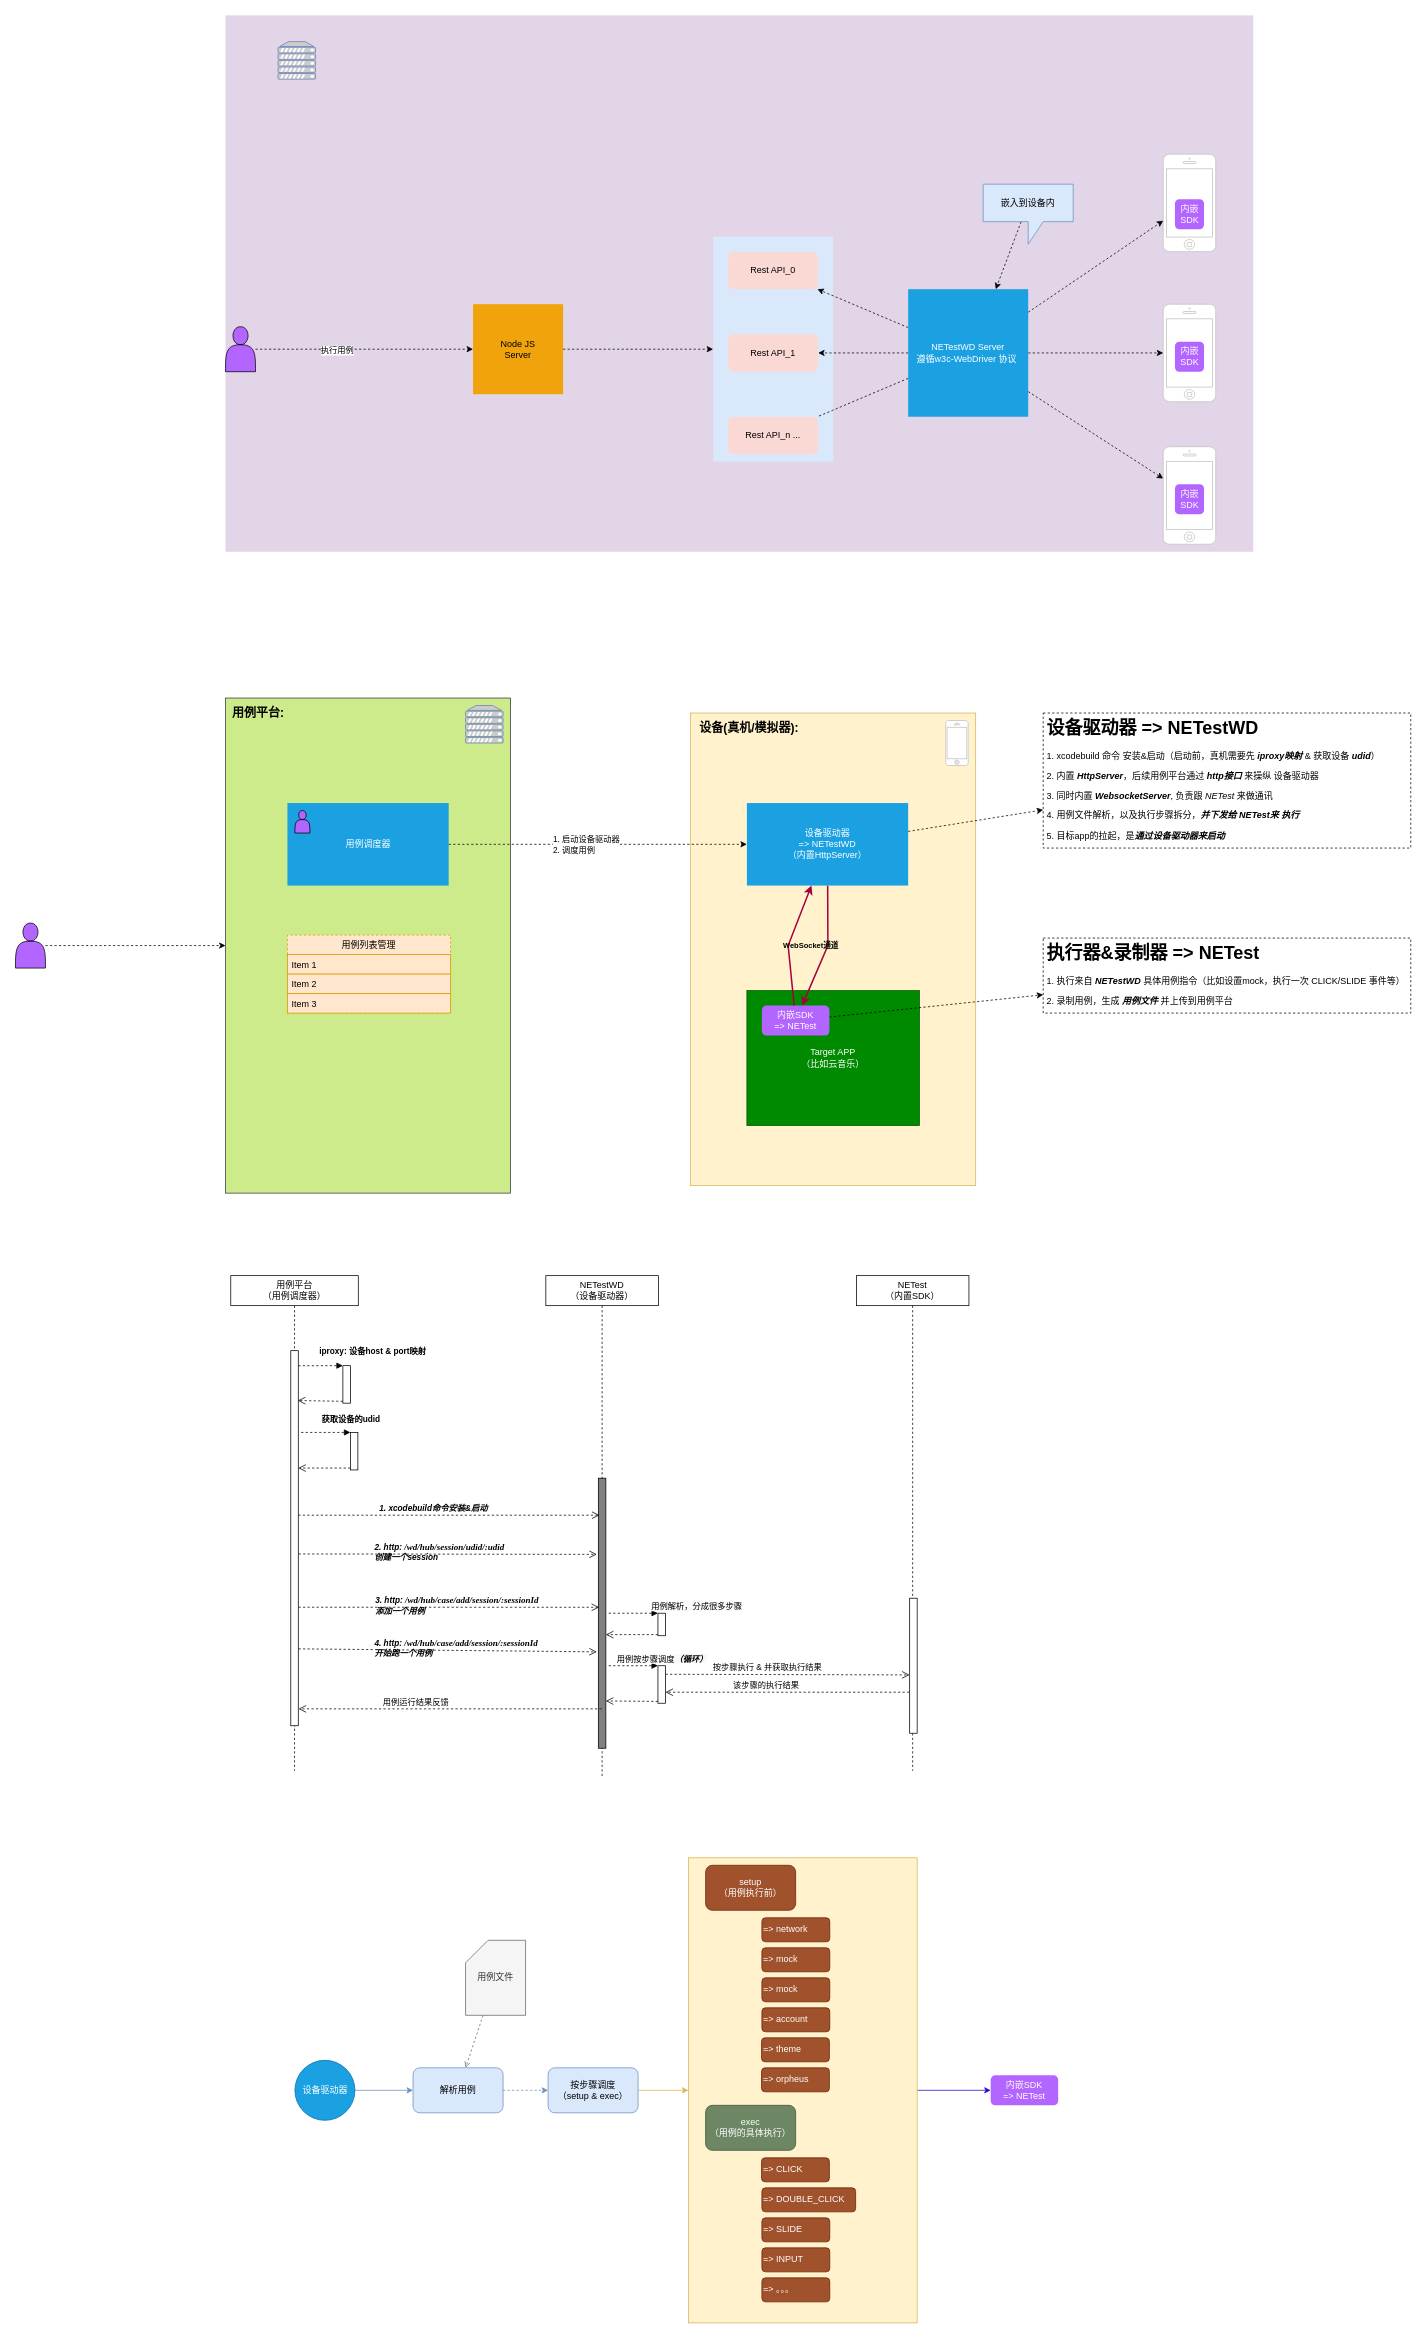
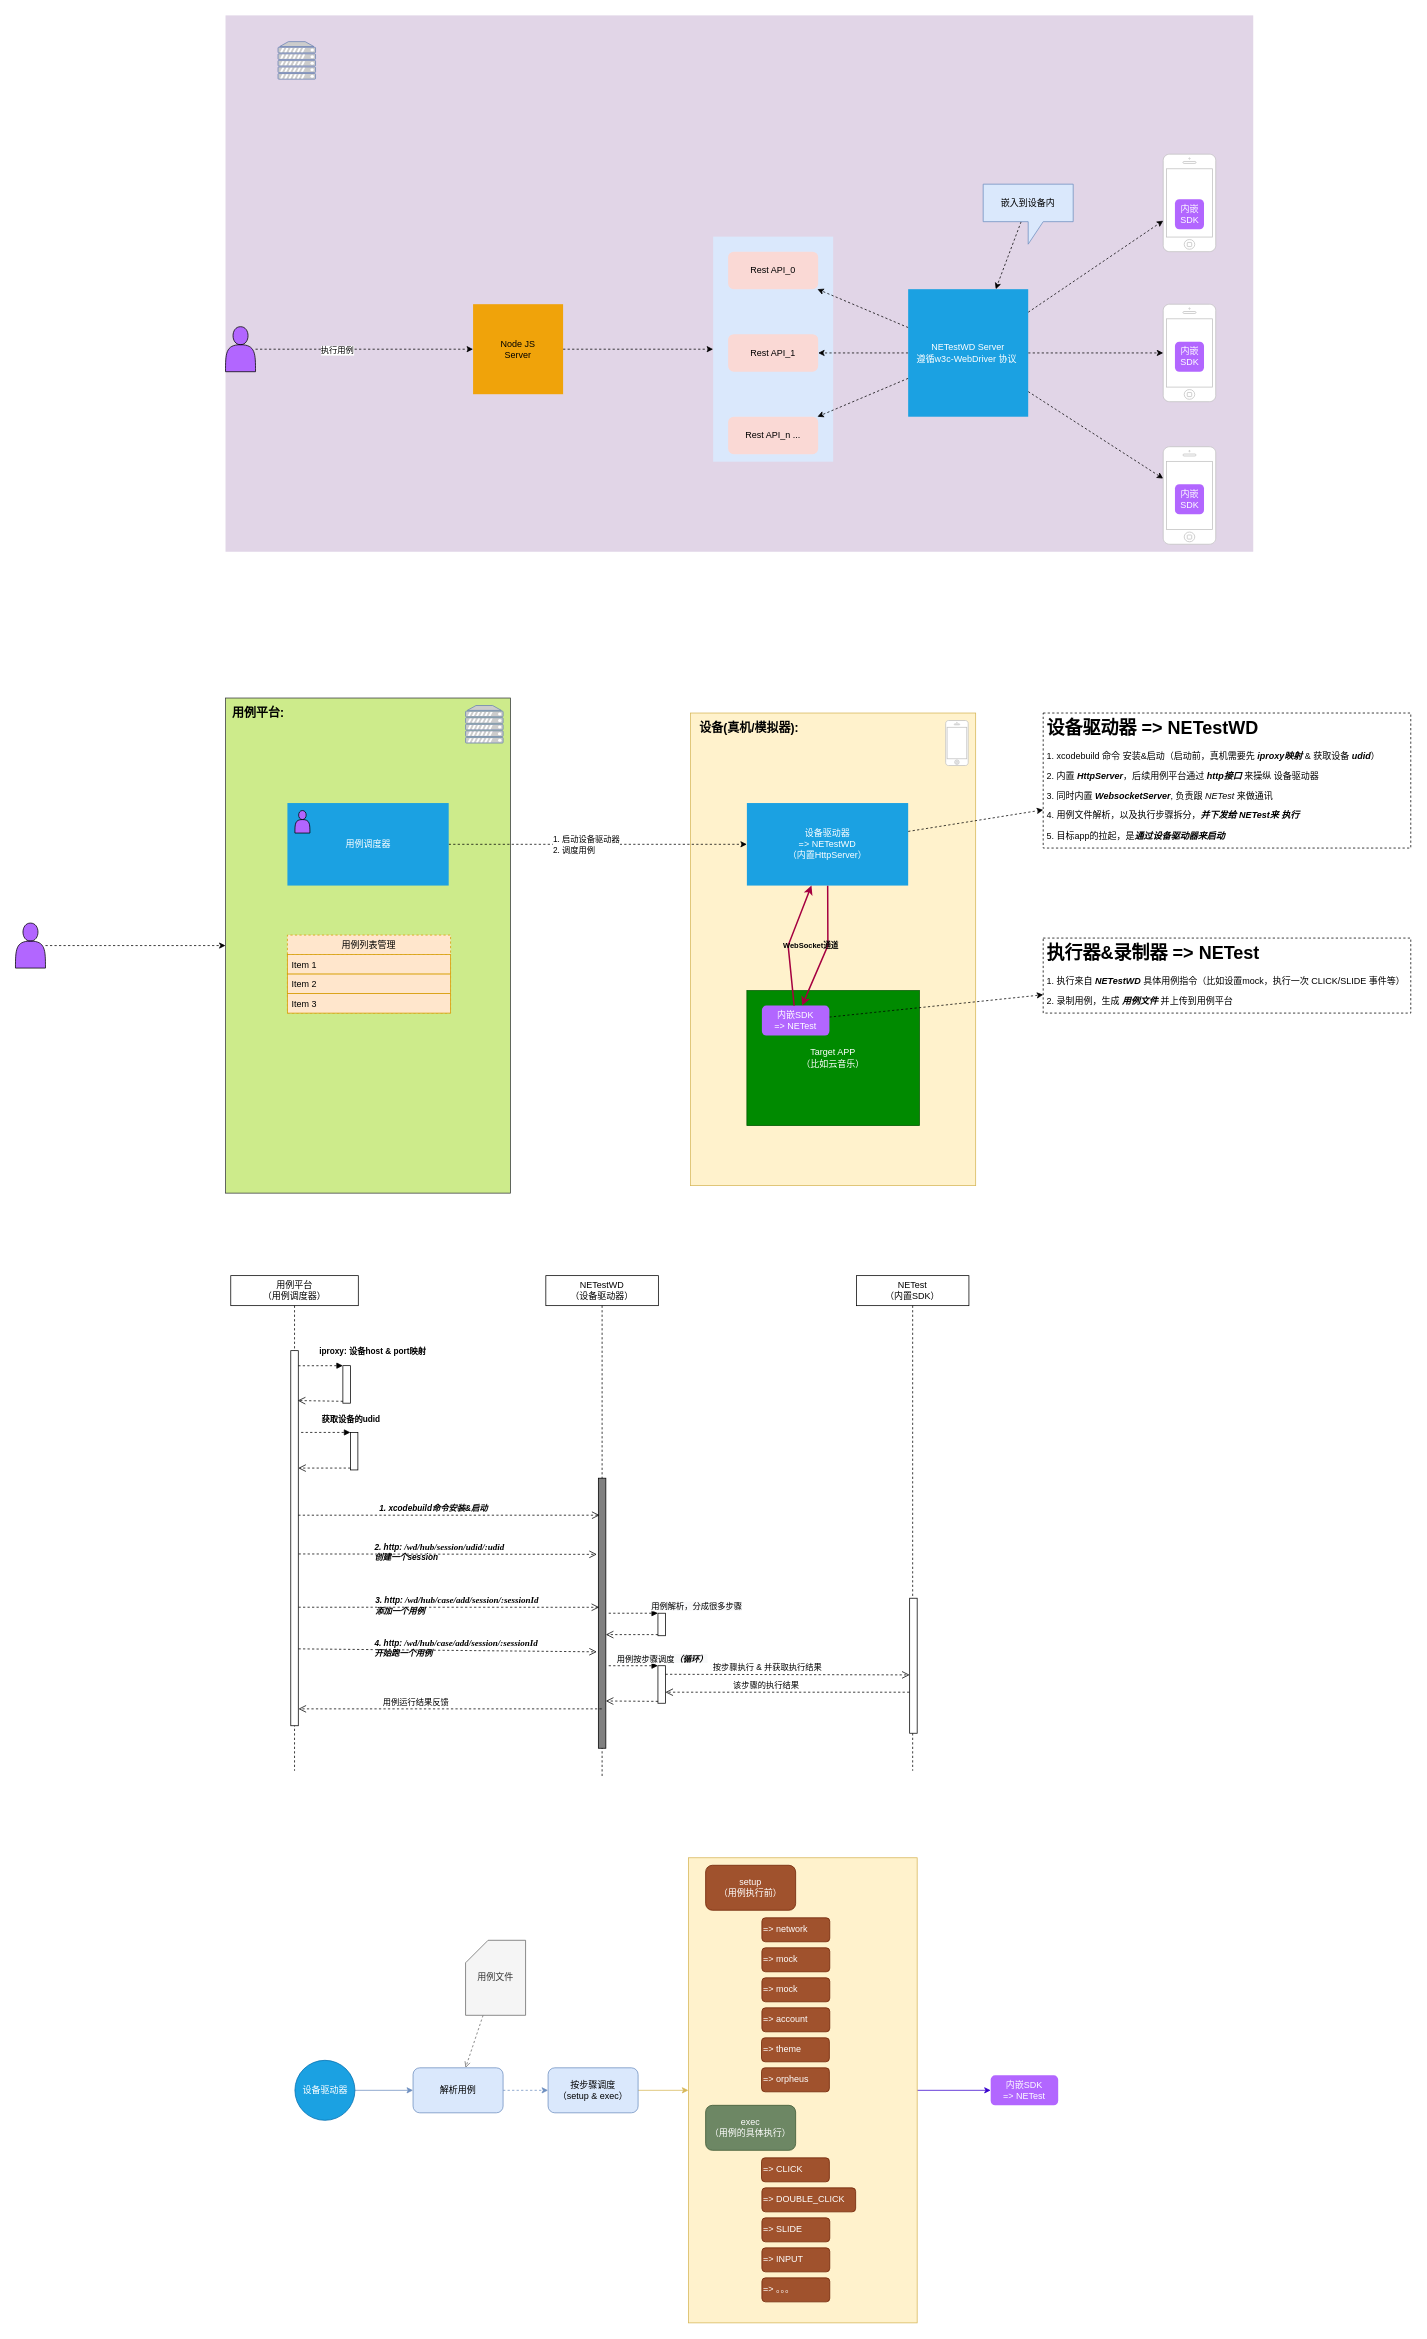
edge "NETestWD Server 遵循w3c-WebDriver 协议" -- "Rest API_n ...": arrowhead none -> classic
